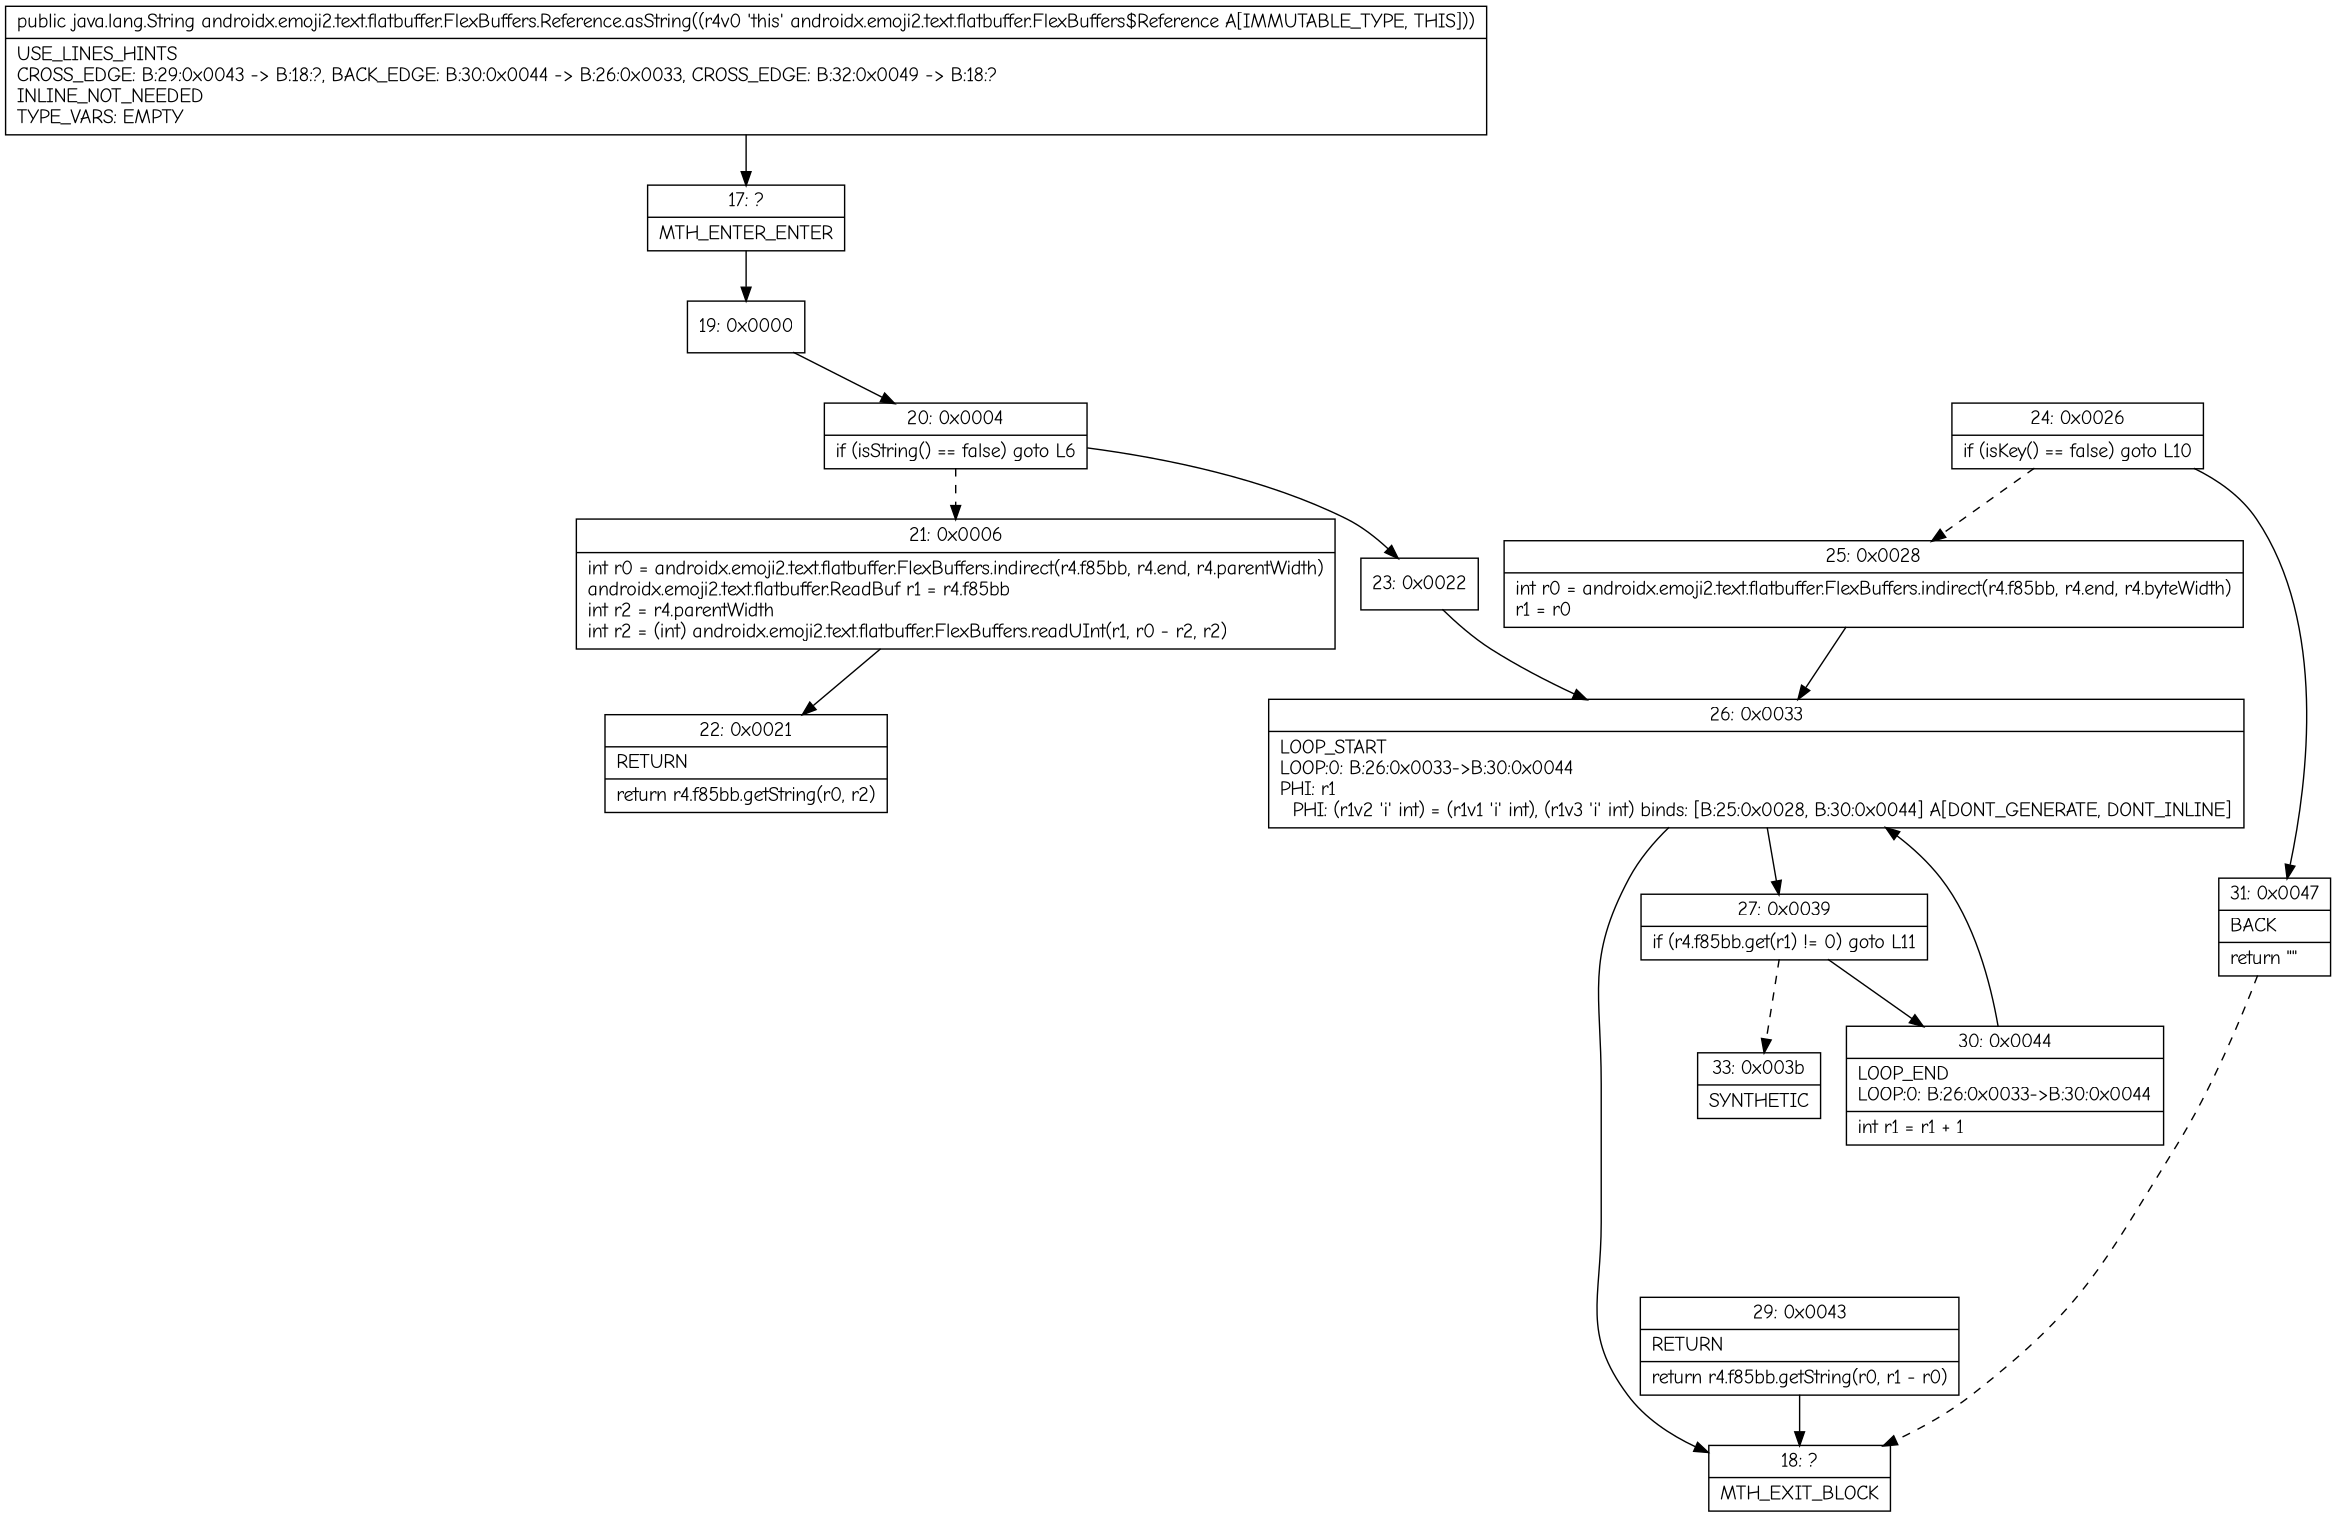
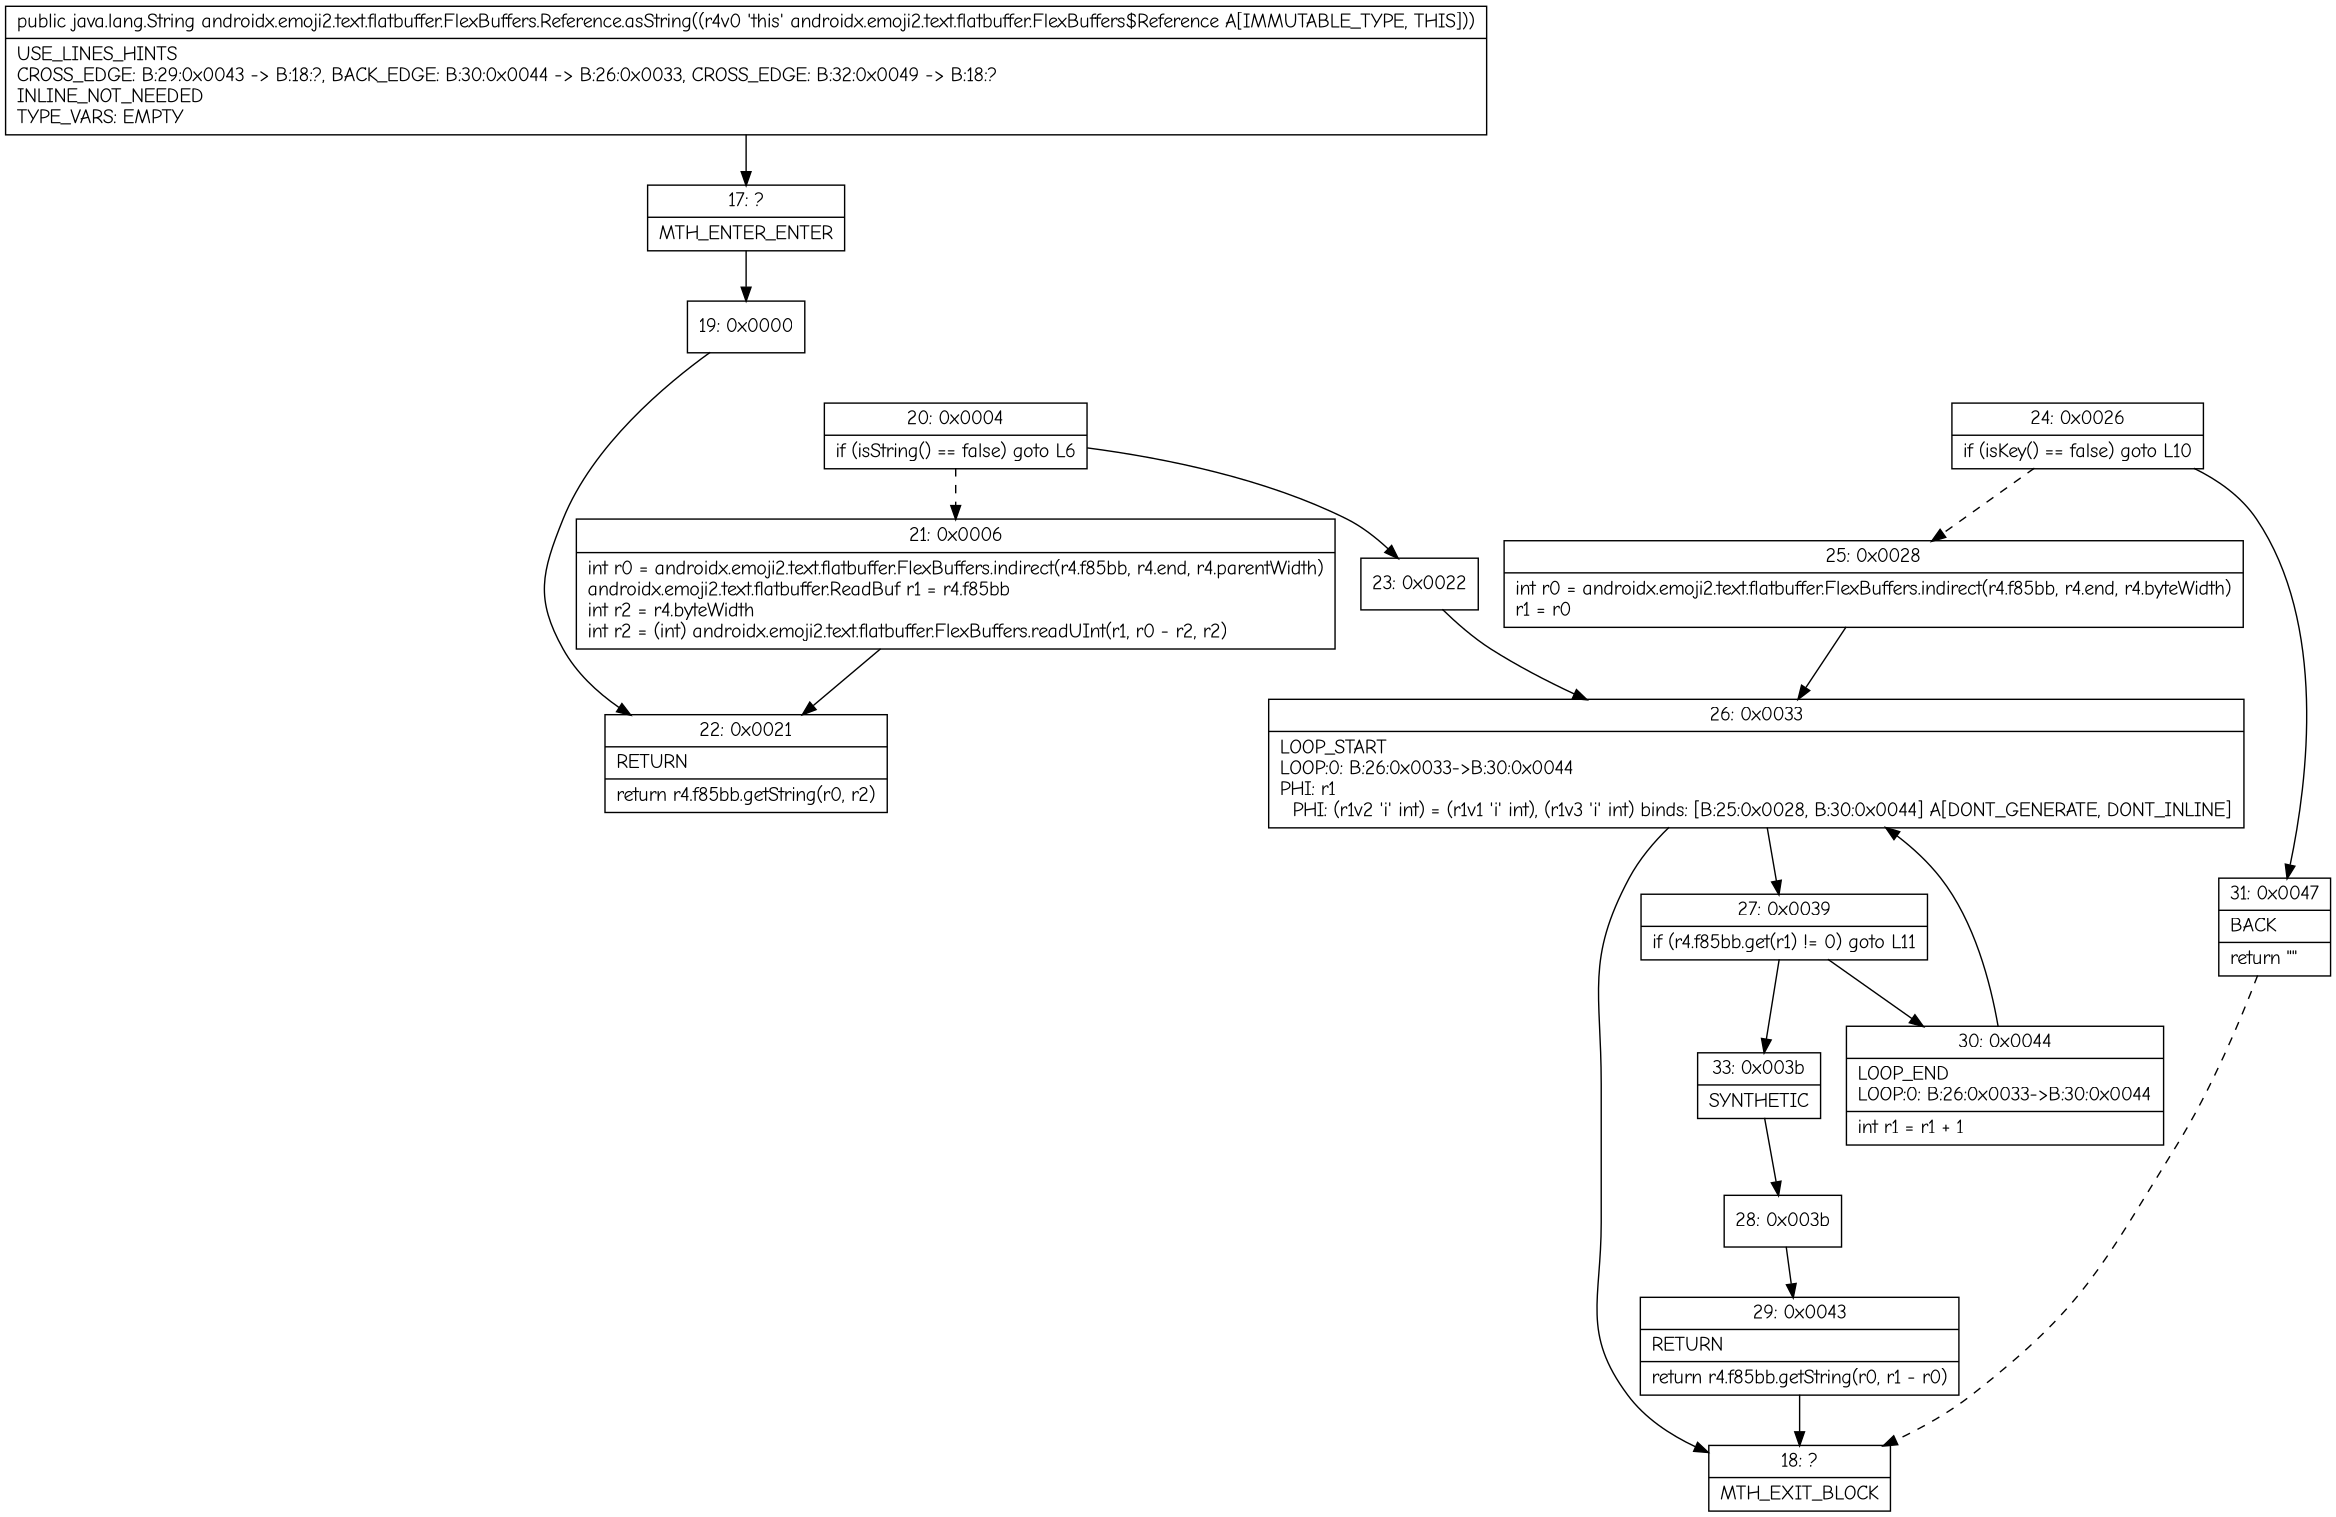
edge "19: 0x0000" -> "20: 0x0004": now "19: 0x0000" -> "22: 0x0021"
node "21: 0x0006": text "int r2 = r4.parentWidth" -> "int r2 = r4.byteWidth"
edge "27: 0x0039" -> "33: 0x003b": style dashed -> solid
node "28: 0x003b": added
